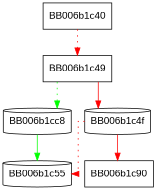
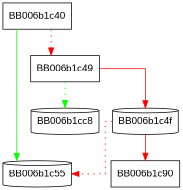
edge "BB006b1cc8" -> "BB006b1c55": now "BB006b1c40" -> "BB006b1c55"
